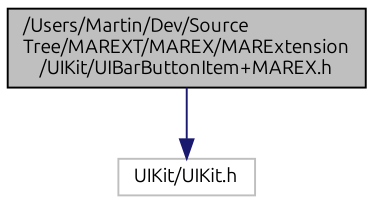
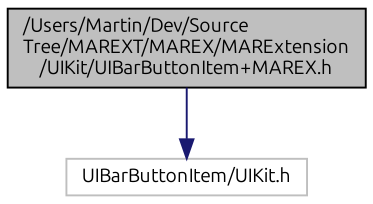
node "UIKit/UIKit.h": label "UIKit/UIKit.h" -> "UIBarButtonItem/UIKit.h"
